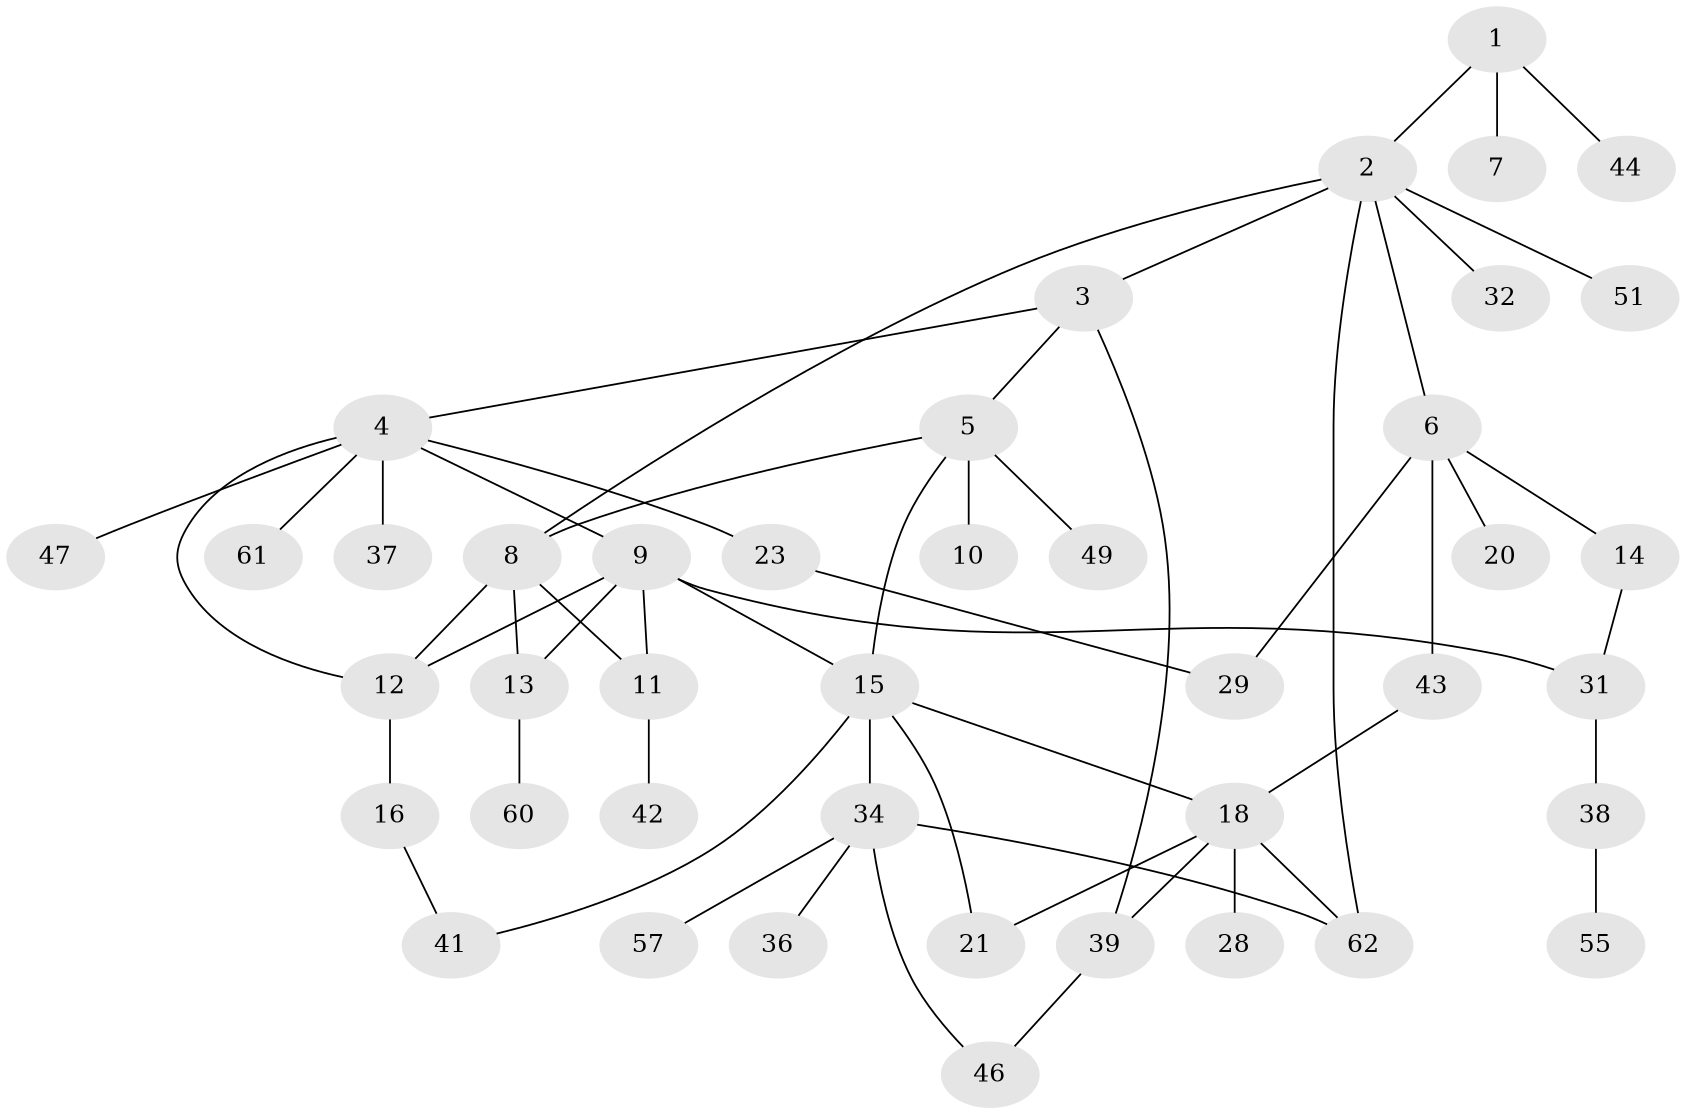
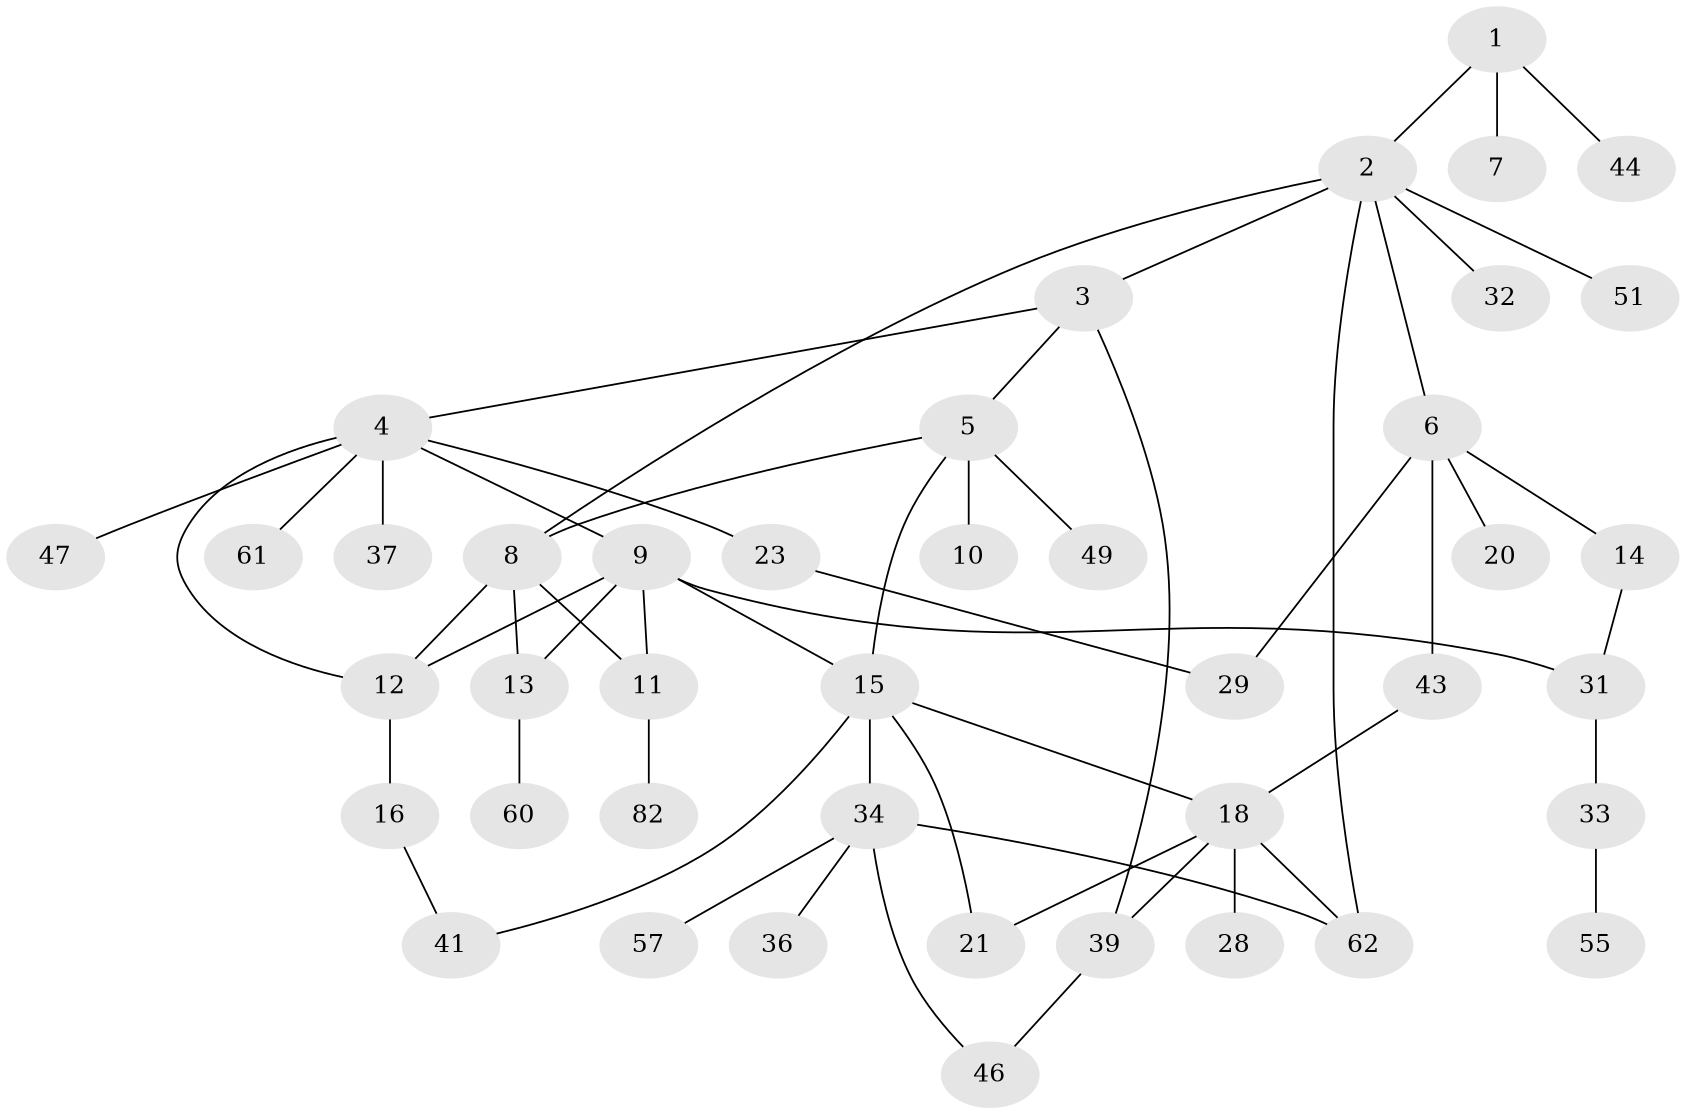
node "42": label "42" -> "82"
node "38": label "38" -> "33"
